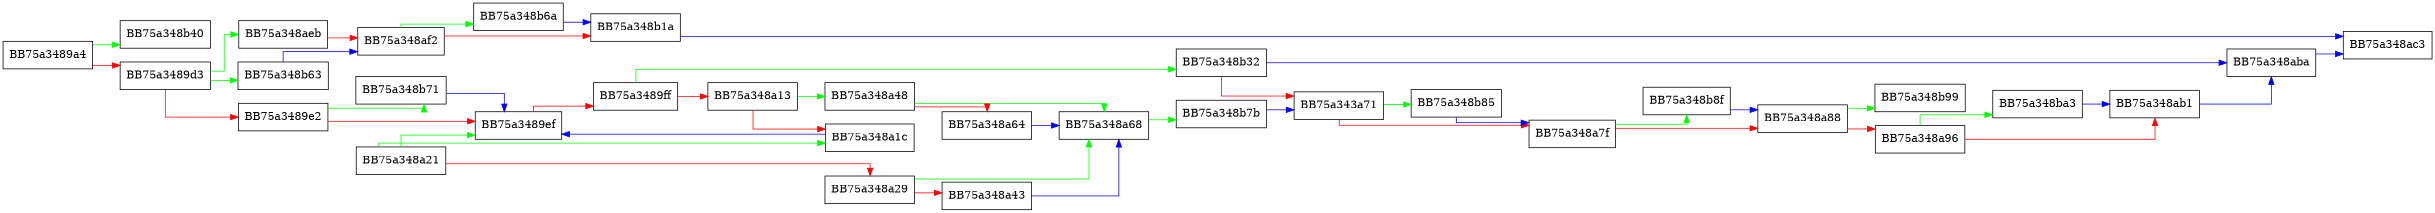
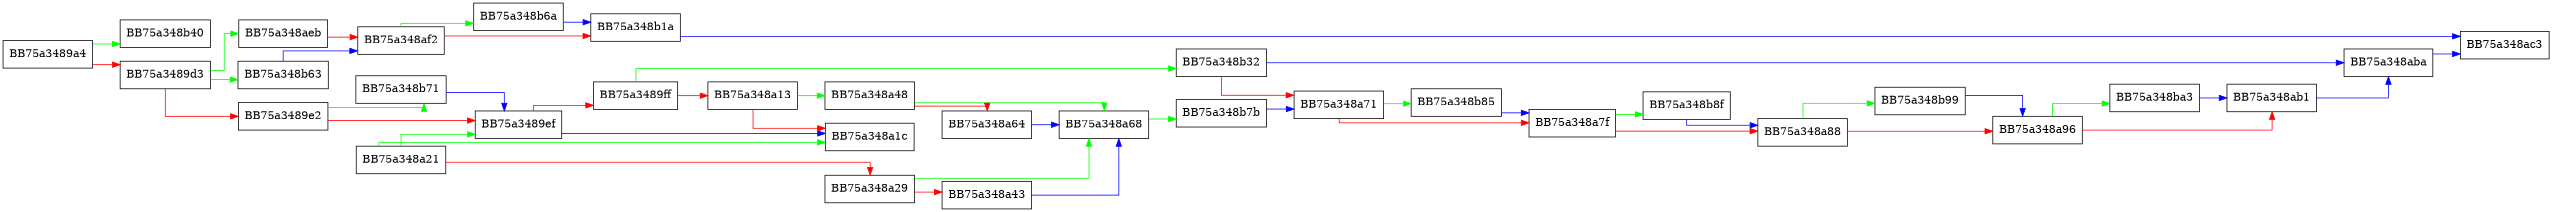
edge "BB75a348b99" -> "BB75a348a96": added
node "BB75a343a71": label "BB75a343a71" -> "BB75a348a71"
edge "BB75a348a1c" -> "BB75a3489ef": reversed
